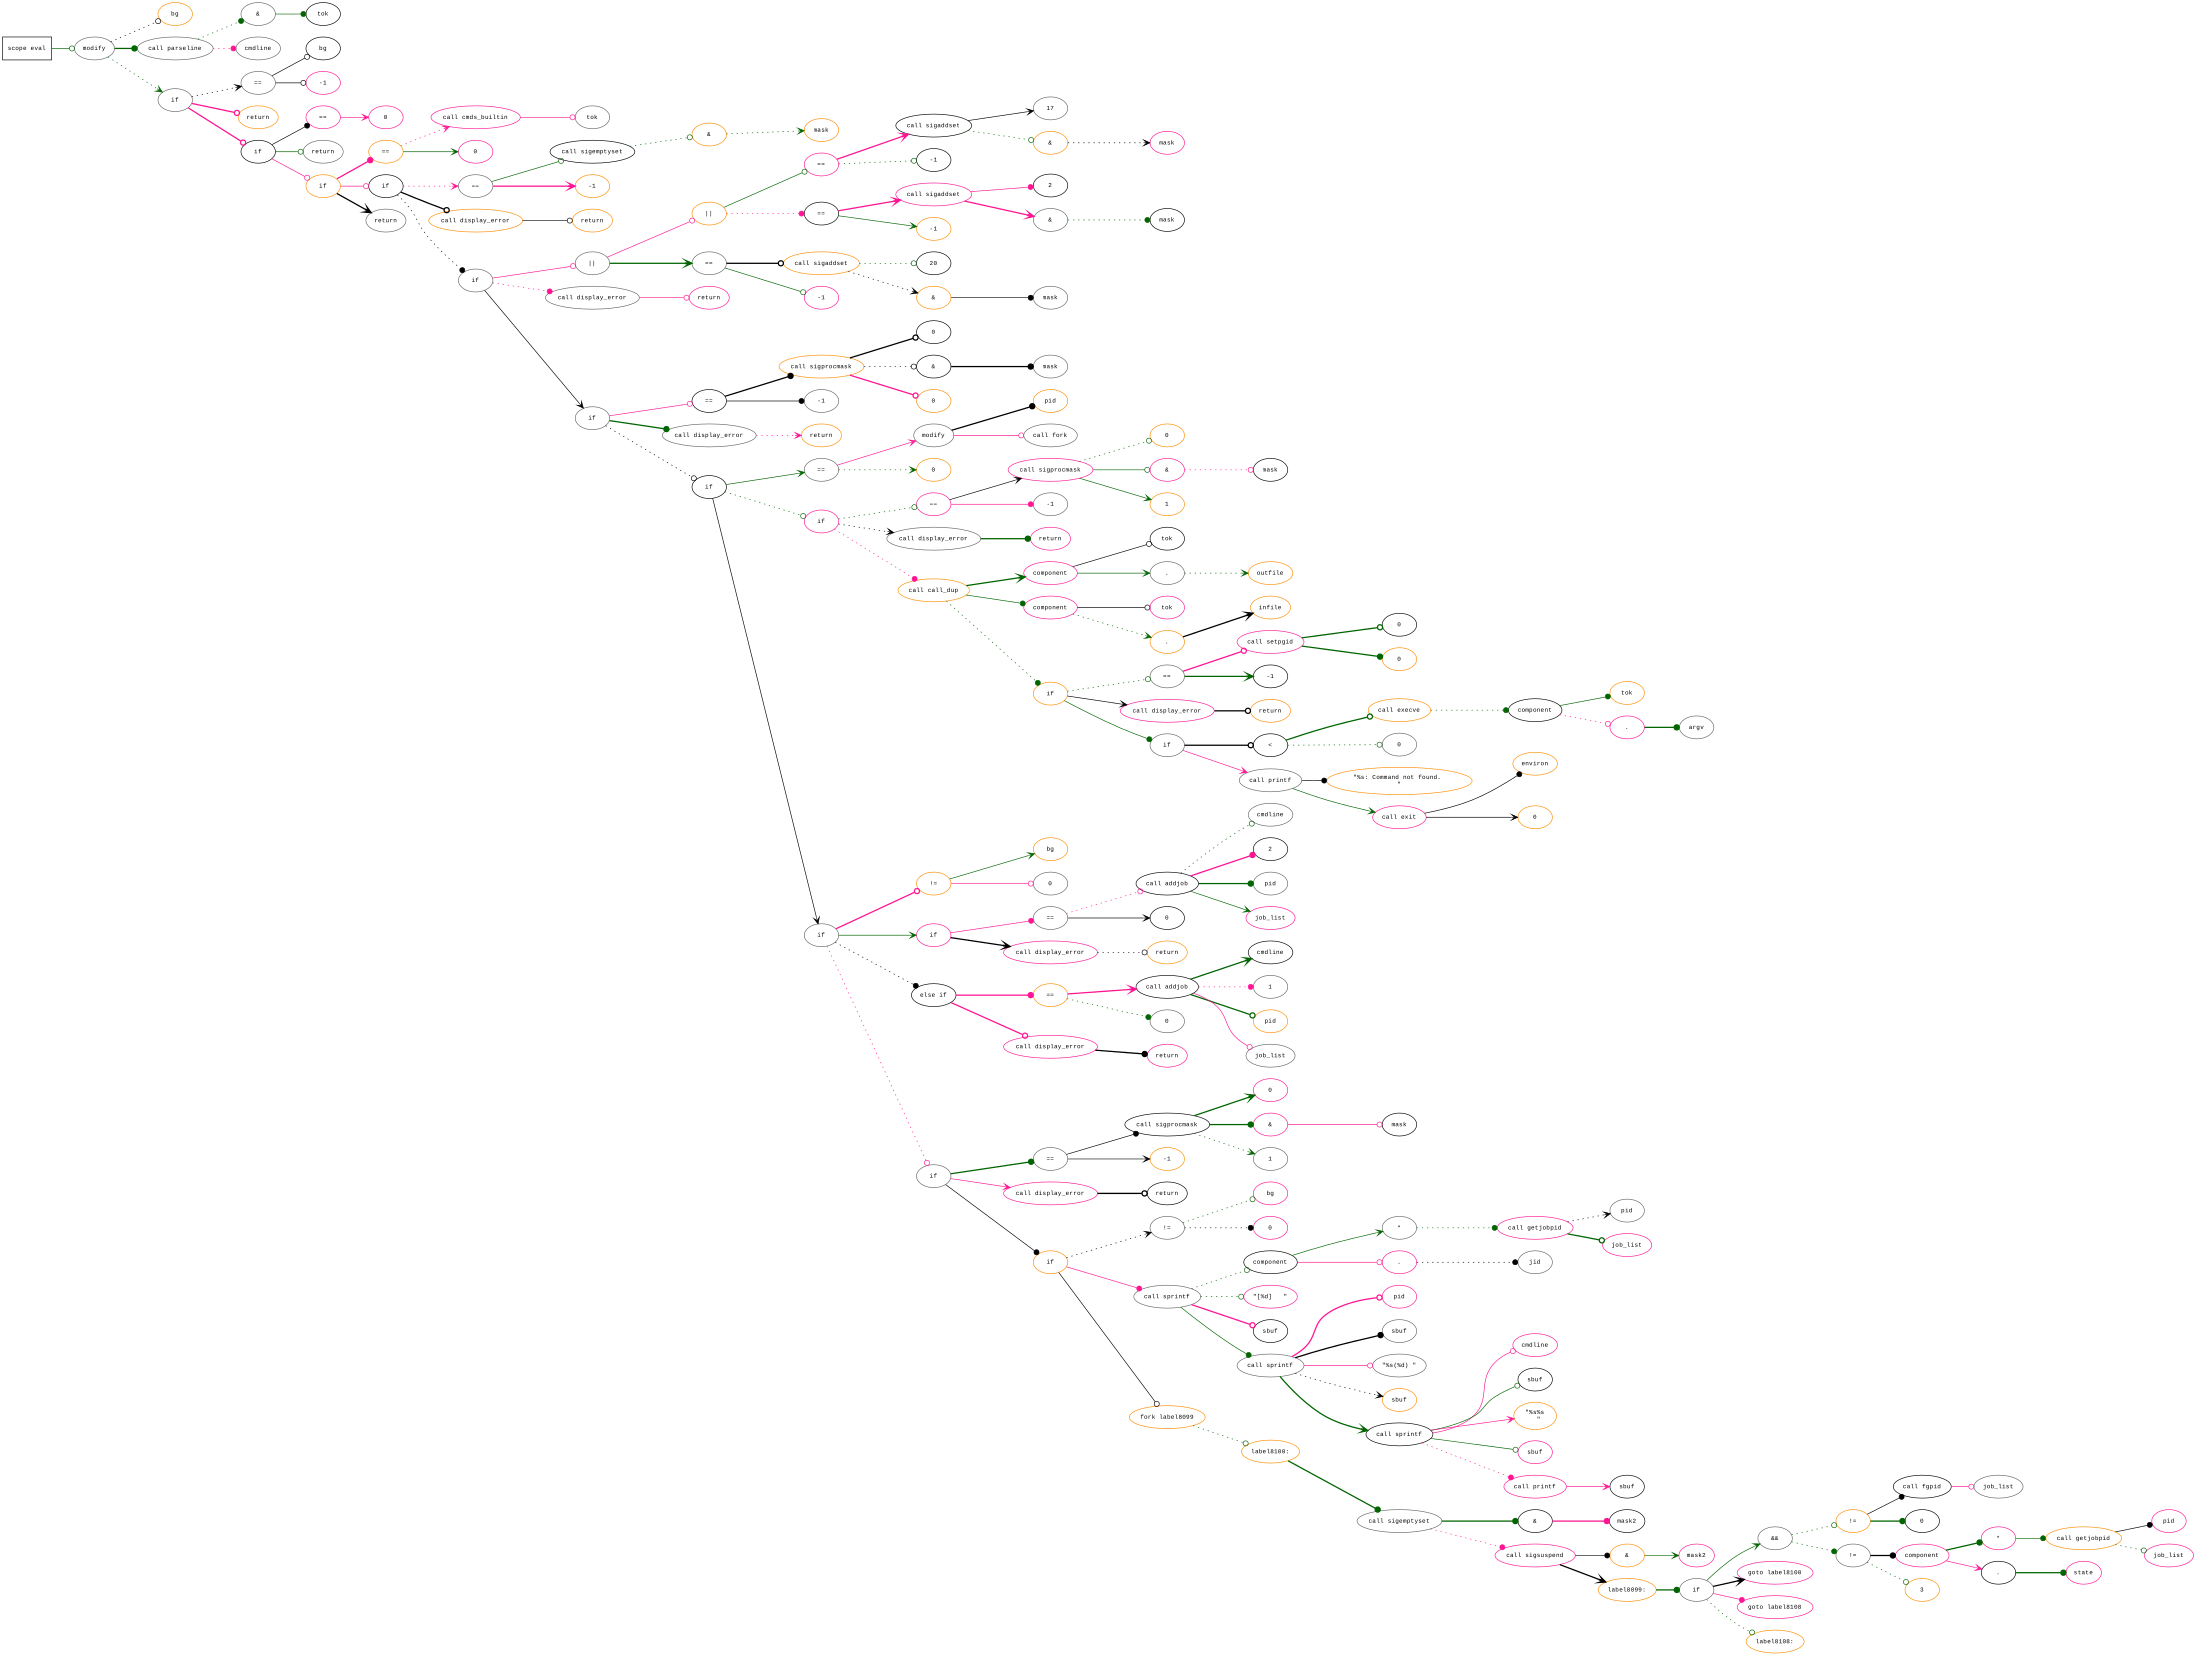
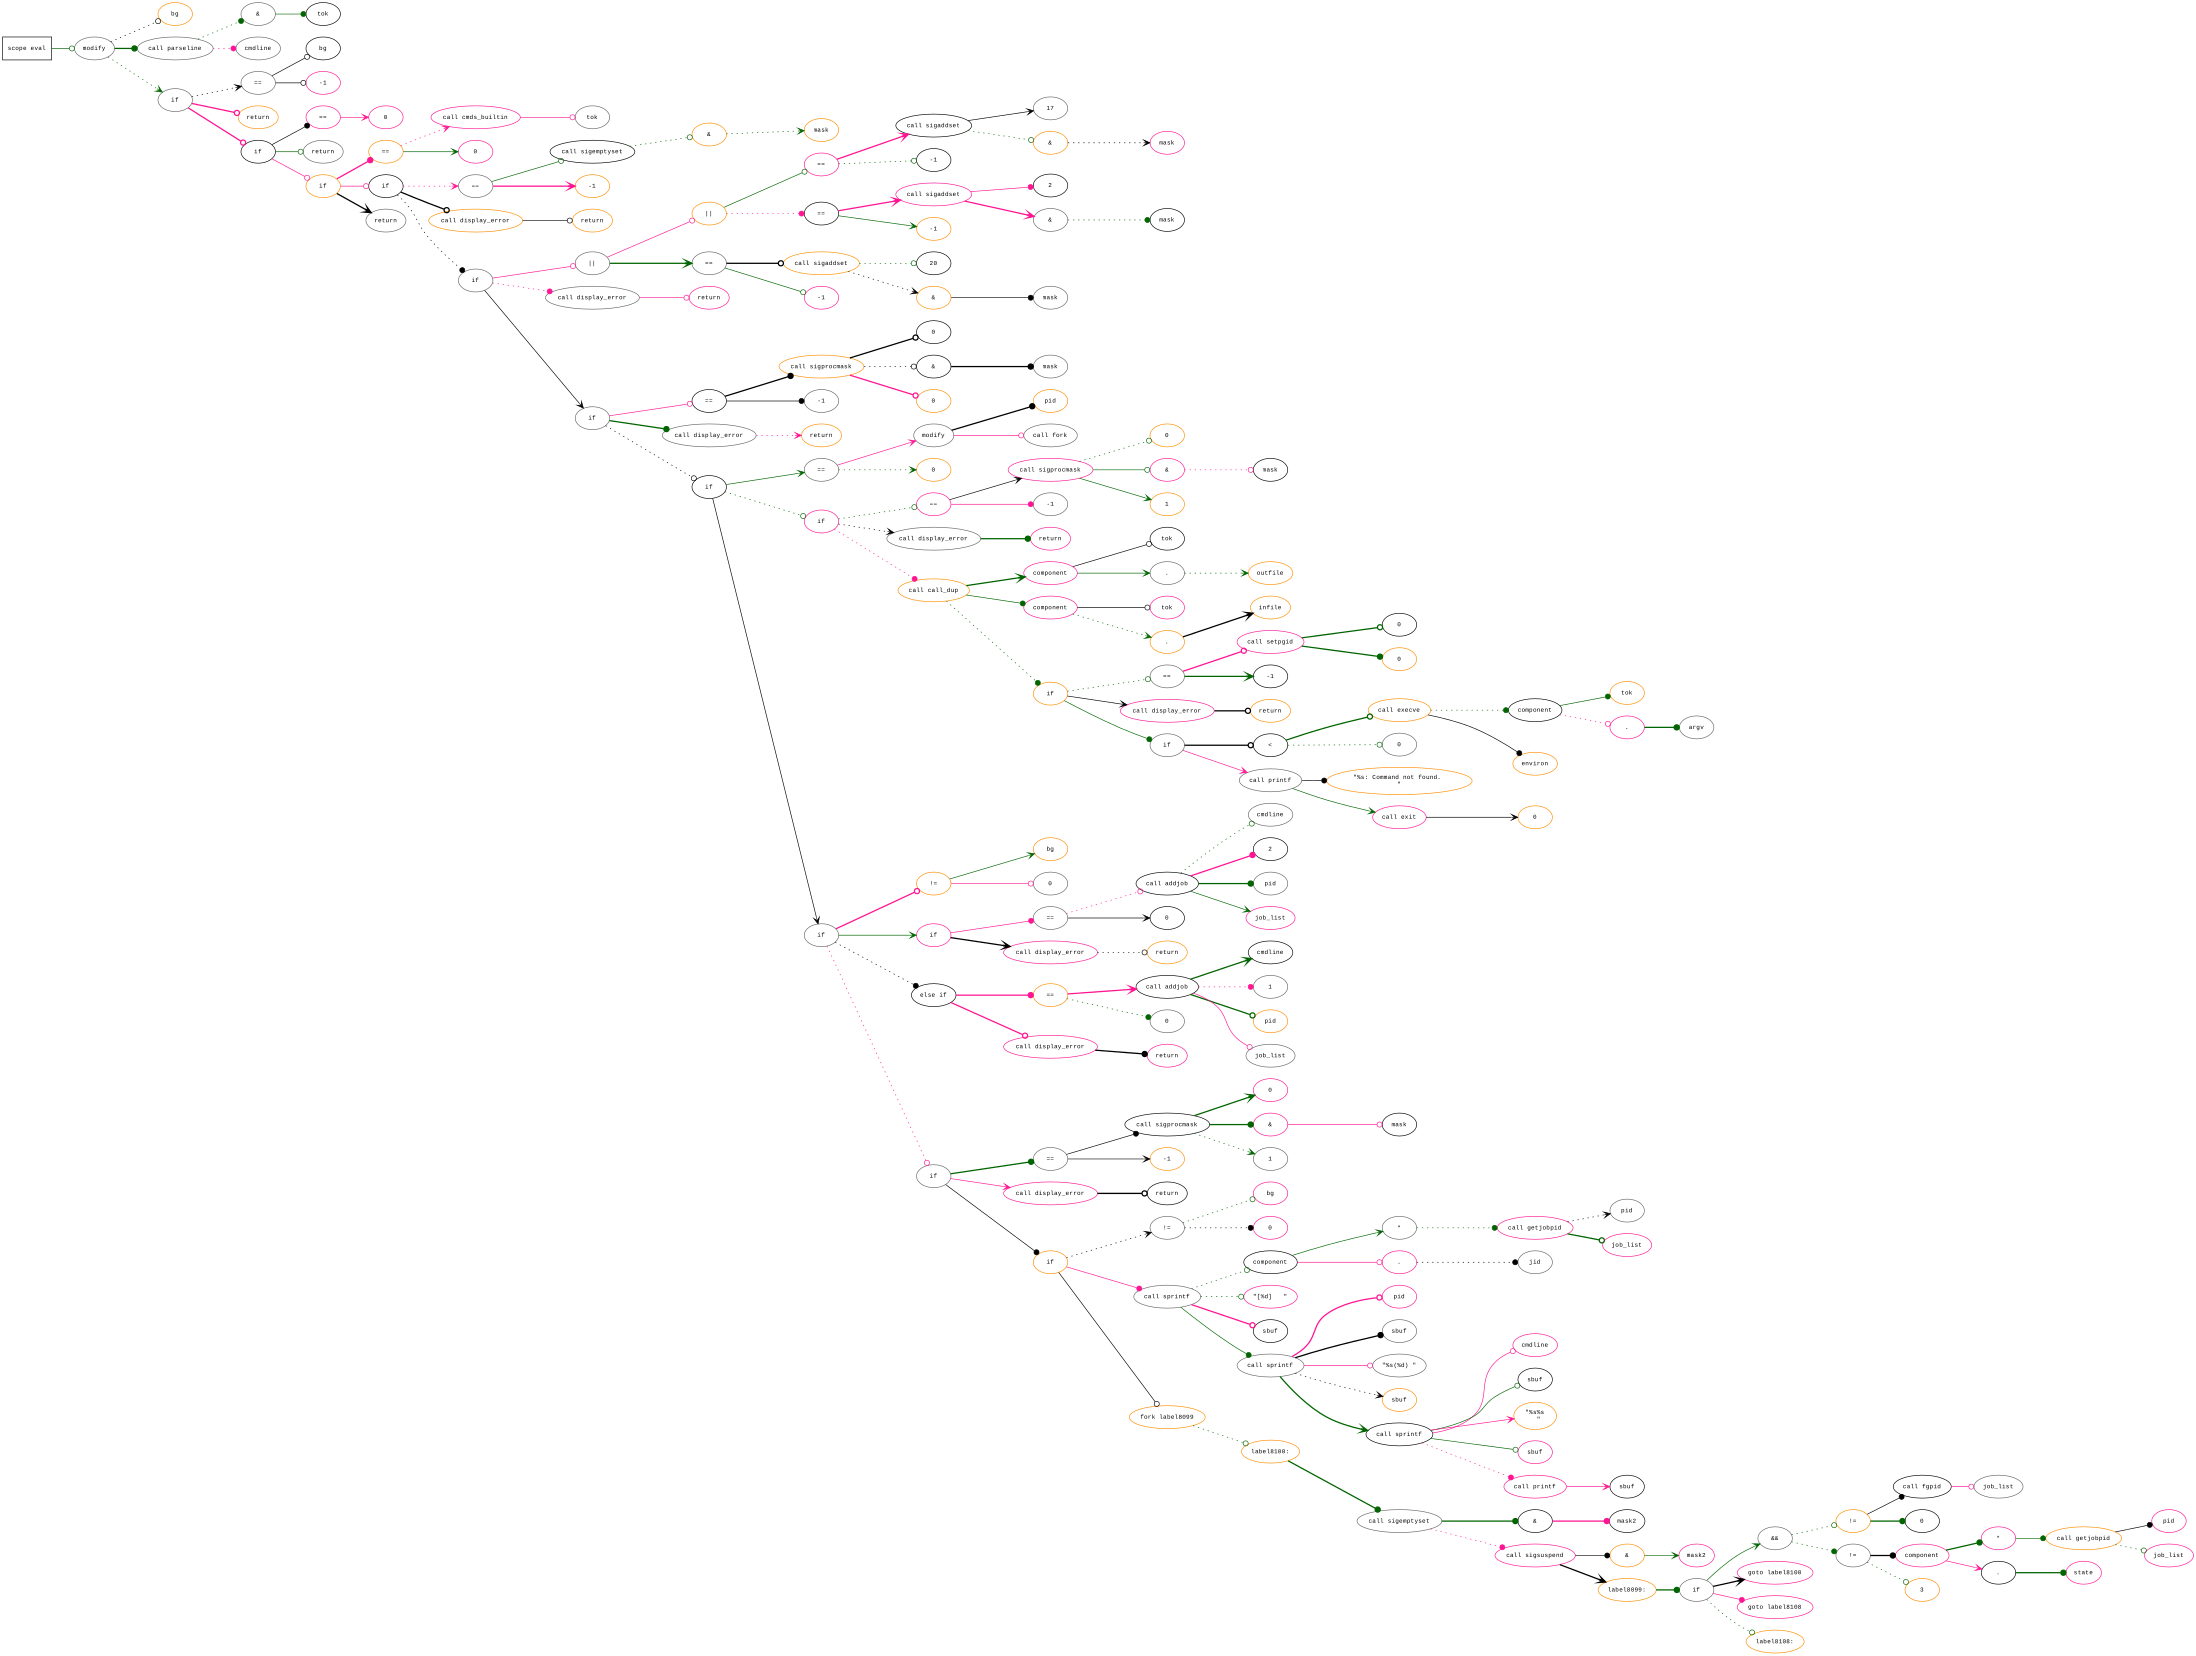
edge "call exit" -> "environ": now "call execve" -> "environ"
